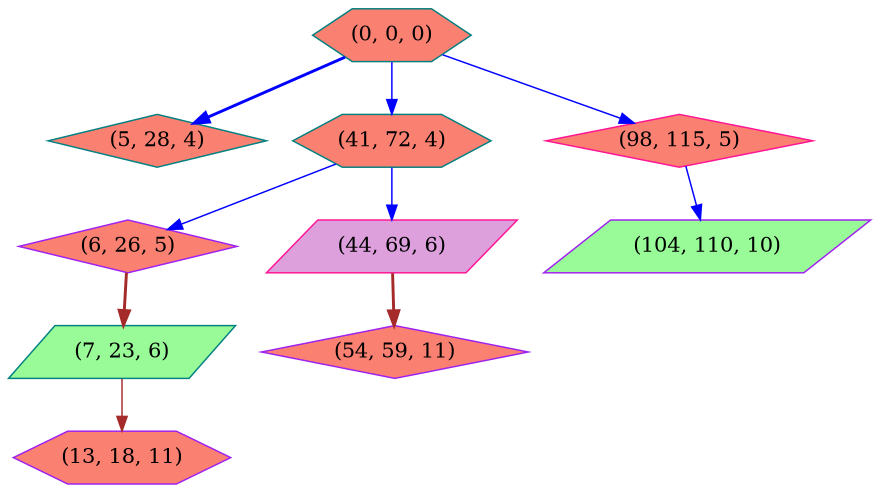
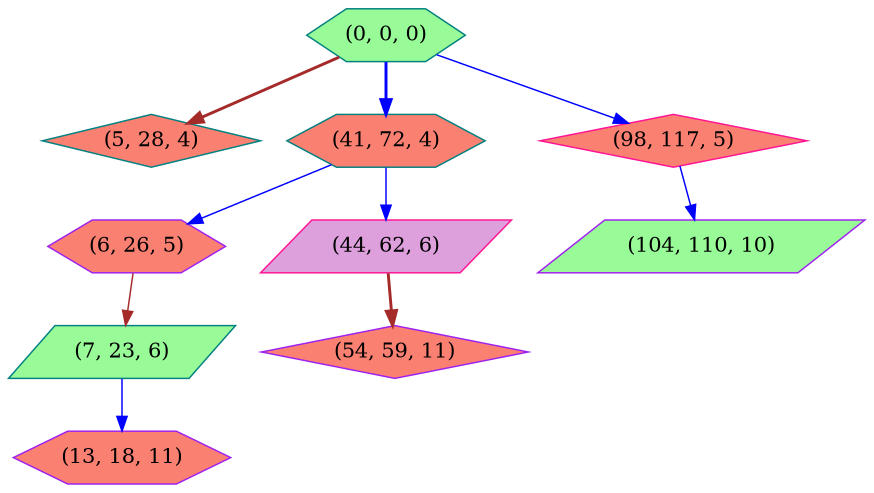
node "(0, 0, 0)": fillcolor salmon -> palegreen
edge "(0, 0, 0)" -> "(41, 72, 4)": style solid -> bold
edge "(0, 0, 0)" -> "(5, 28, 4)": color blue -> brown
node "(98, 115, 5)": label "(98, 115, 5)" -> "(98, 117, 5)"
node "(6, 26, 5)": shape diamond -> hexagon
node "(44, 69, 6)": label "(44, 69, 6)" -> "(44, 62, 6)"
edge "(6, 26, 5)" -> "(7, 23, 6)": style bold -> solid
edge "(7, 23, 6)" -> "(13, 18, 11)": color brown -> blue
